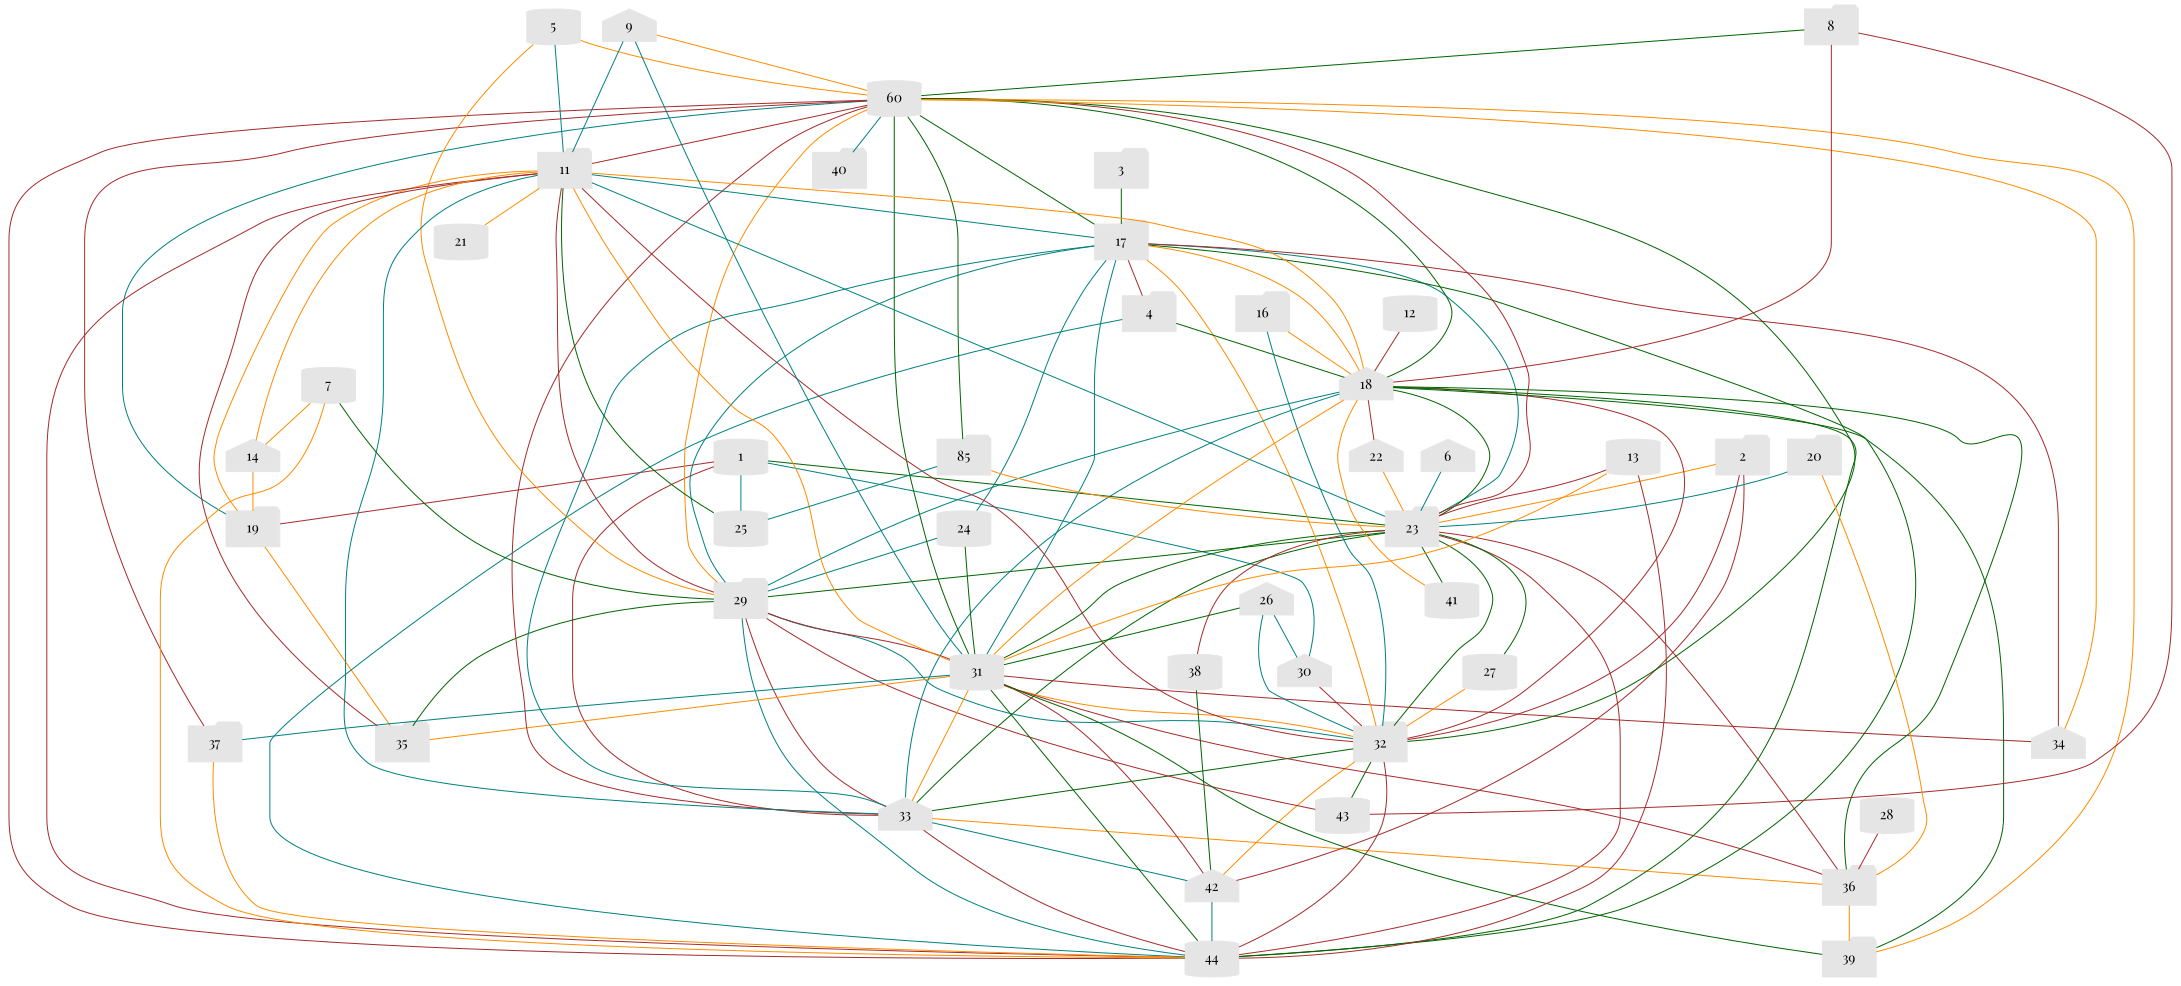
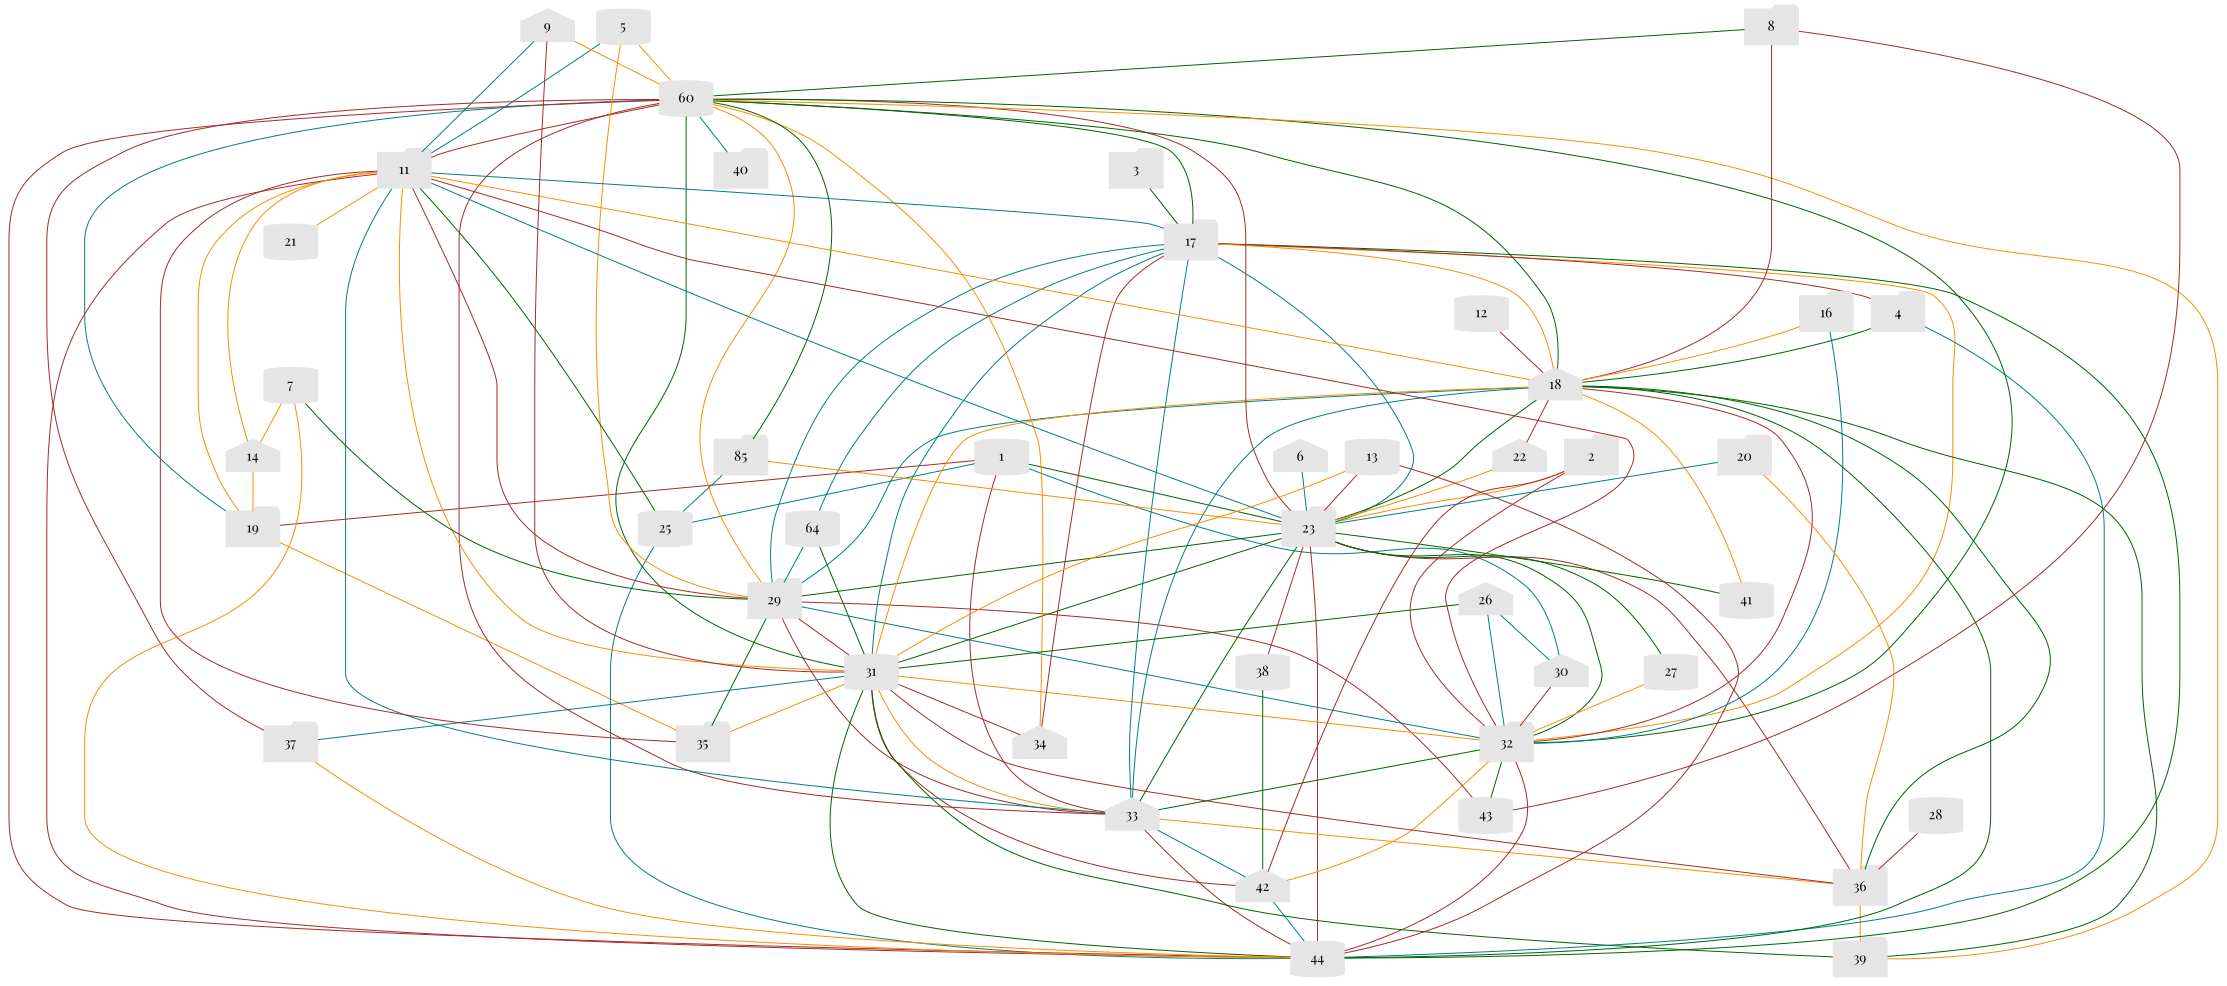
edge "9" -- "31": color teal -> brown
node "24": label "24" -> "64"
edge "29" -- "44": now "25" -- "44"
